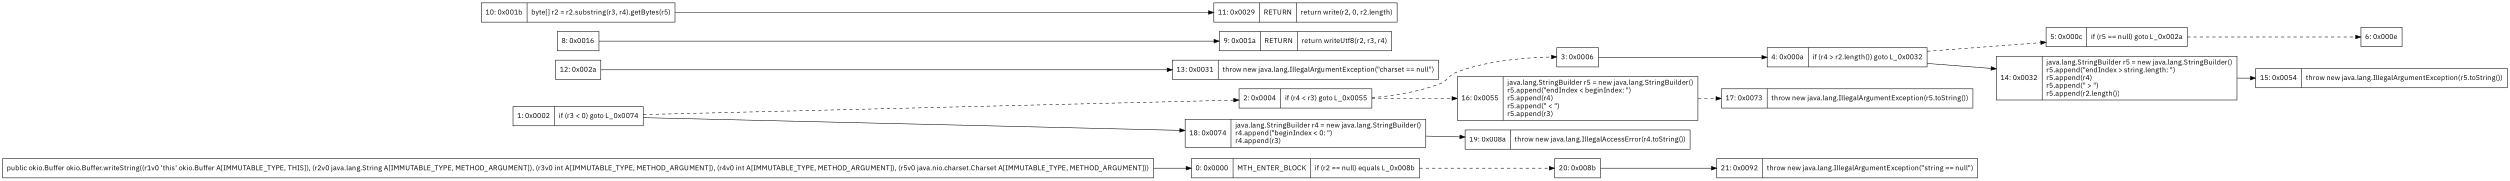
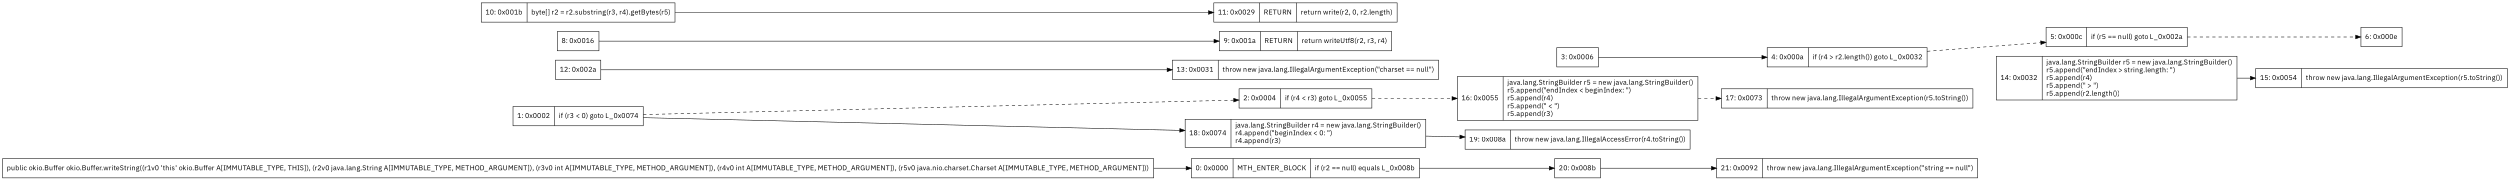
edge "4: 0x000a" -> "14: 0x0032": removed
edge "2: 0x0004" -> "3: 0x0006": removed
edge "0: 0x0000" -> "20: 0x008b": style dashed -> solid
